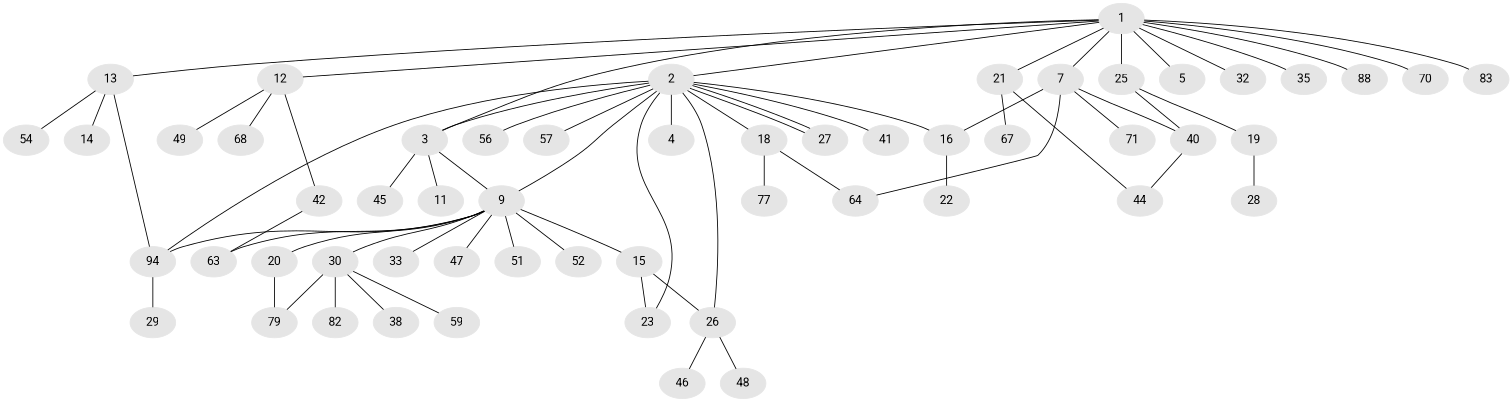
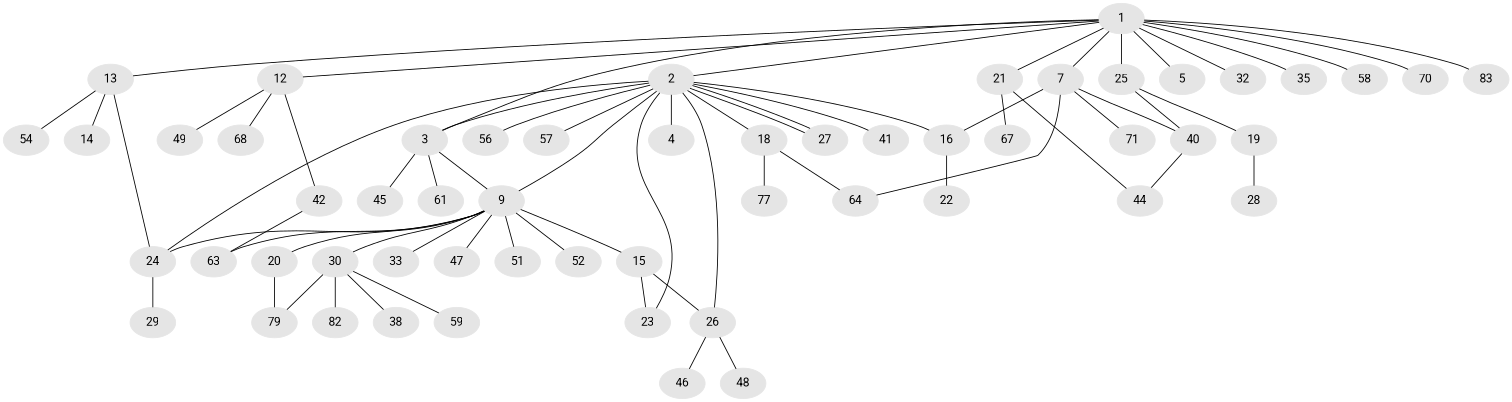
node "88": label "88" -> "58"
node "11": label "11" -> "61"
node "94": label "94" -> "24"
